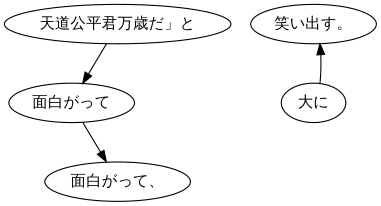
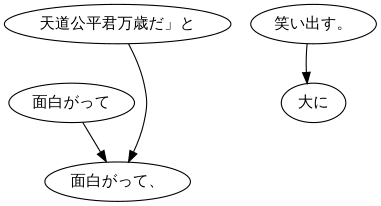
edge "天道公平君万歳だ」と" -> "面白がって": now "天道公平君万歳だ」と" -> "面白がって、"
edge "大に" -> "笑い出す。": reversed
